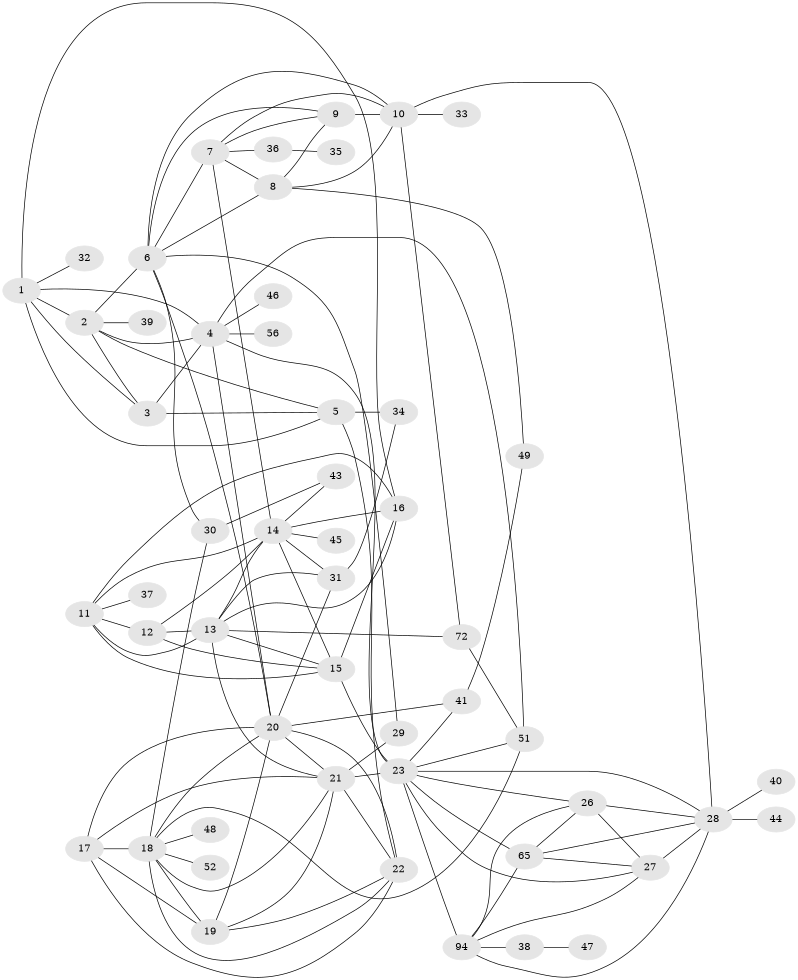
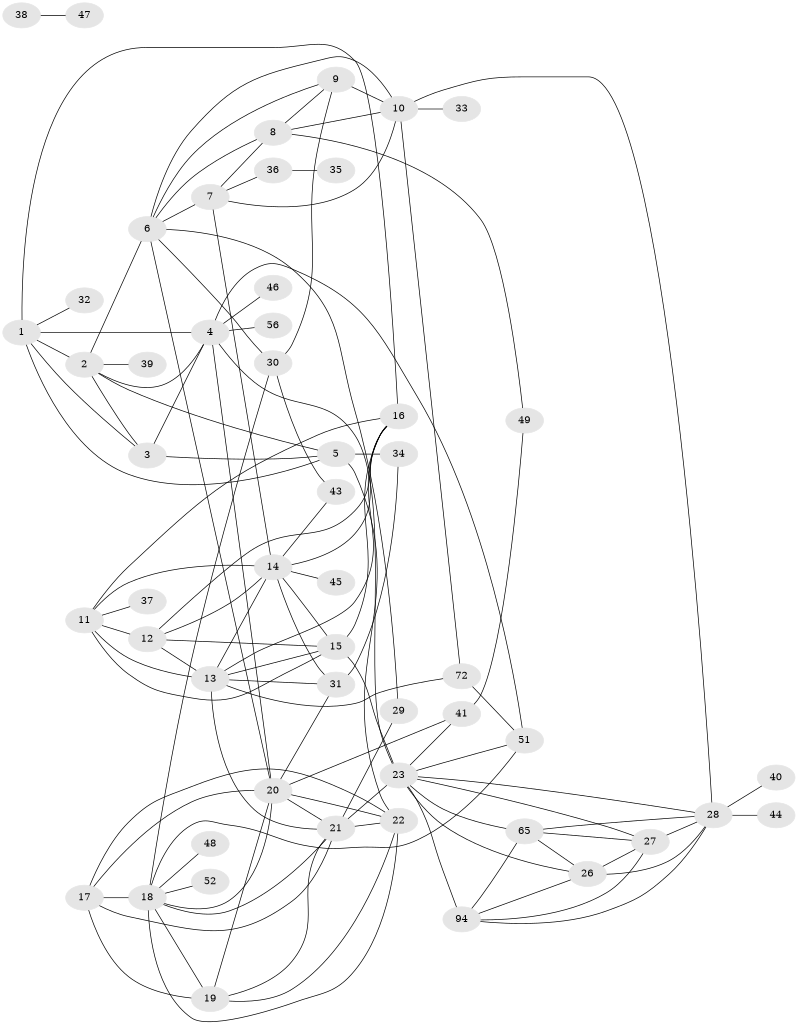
edge "9" -- "7": now "9" -- "30"
edge "16" -- "12": added
edge "94" -- "38": removed
